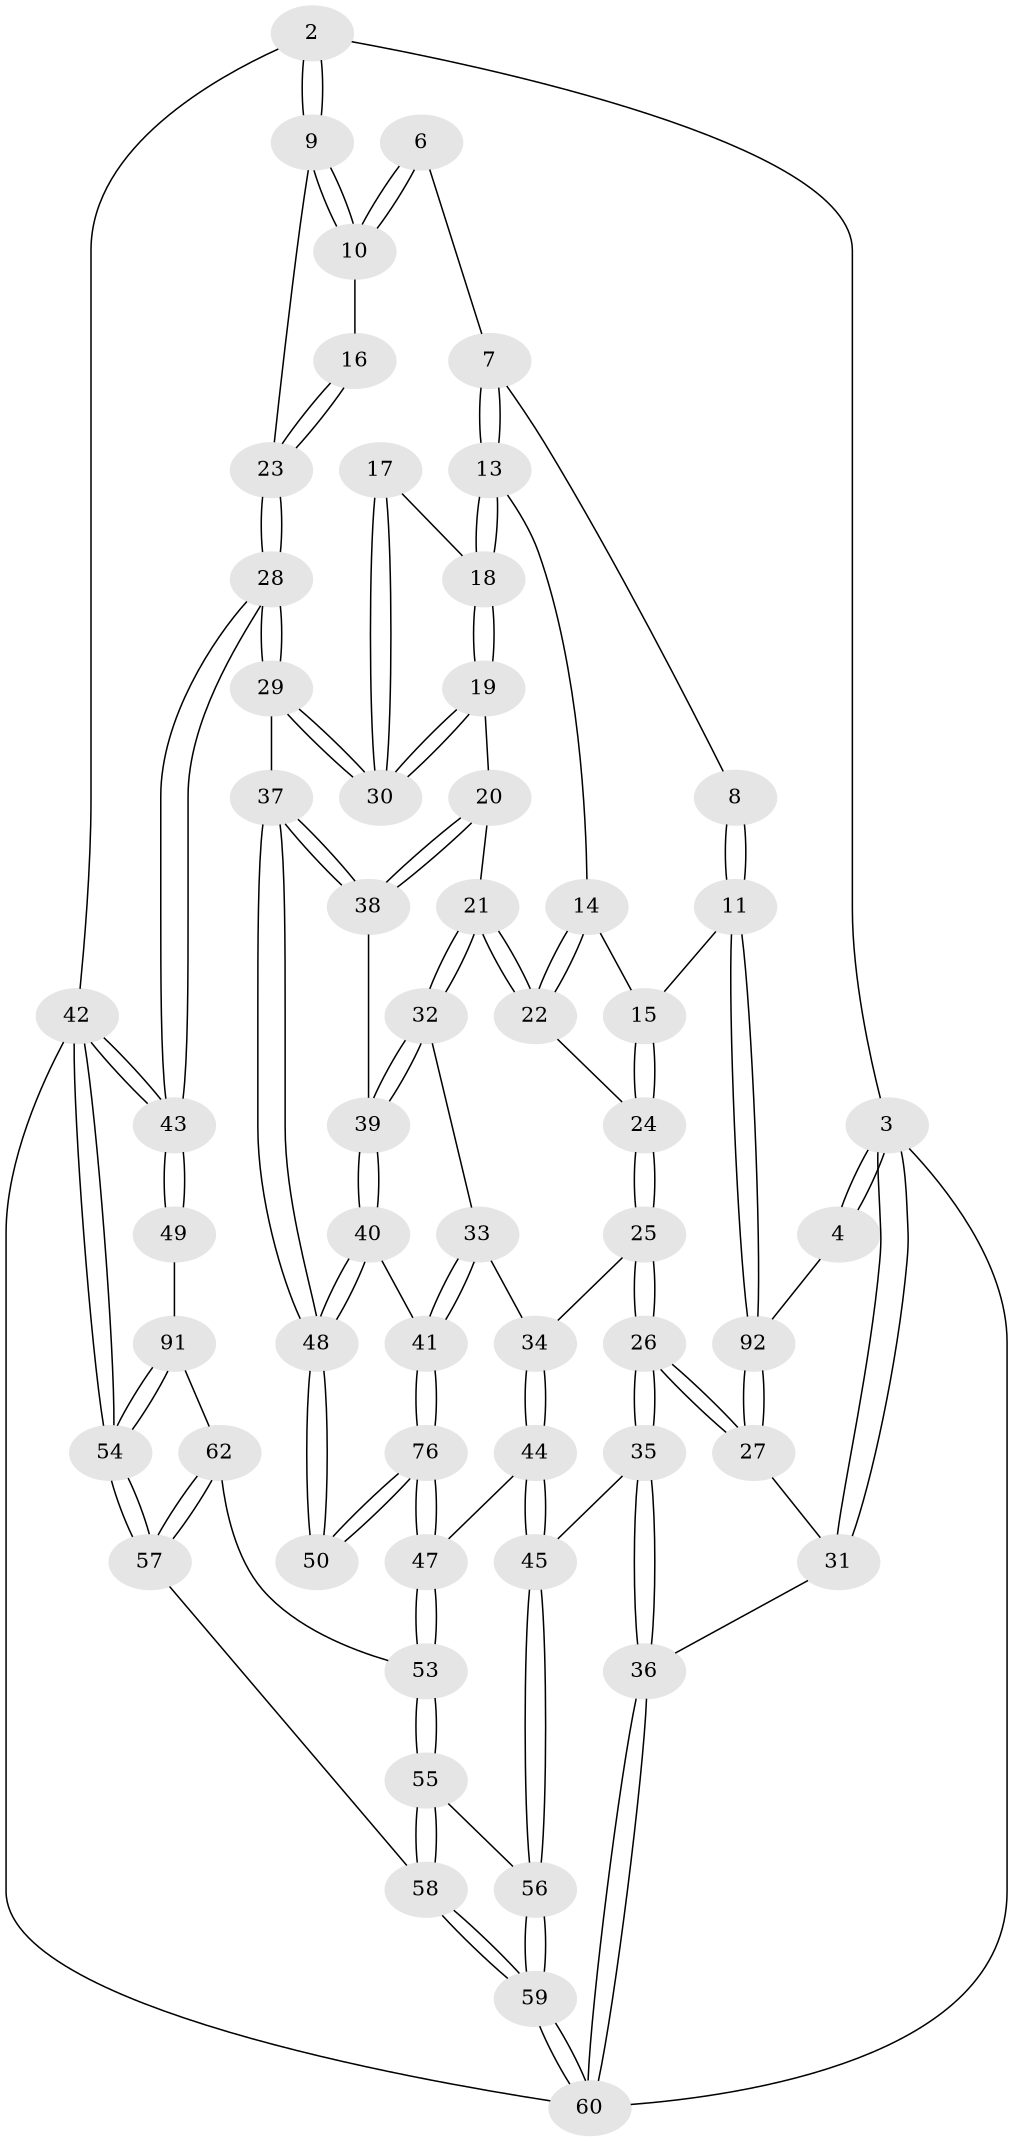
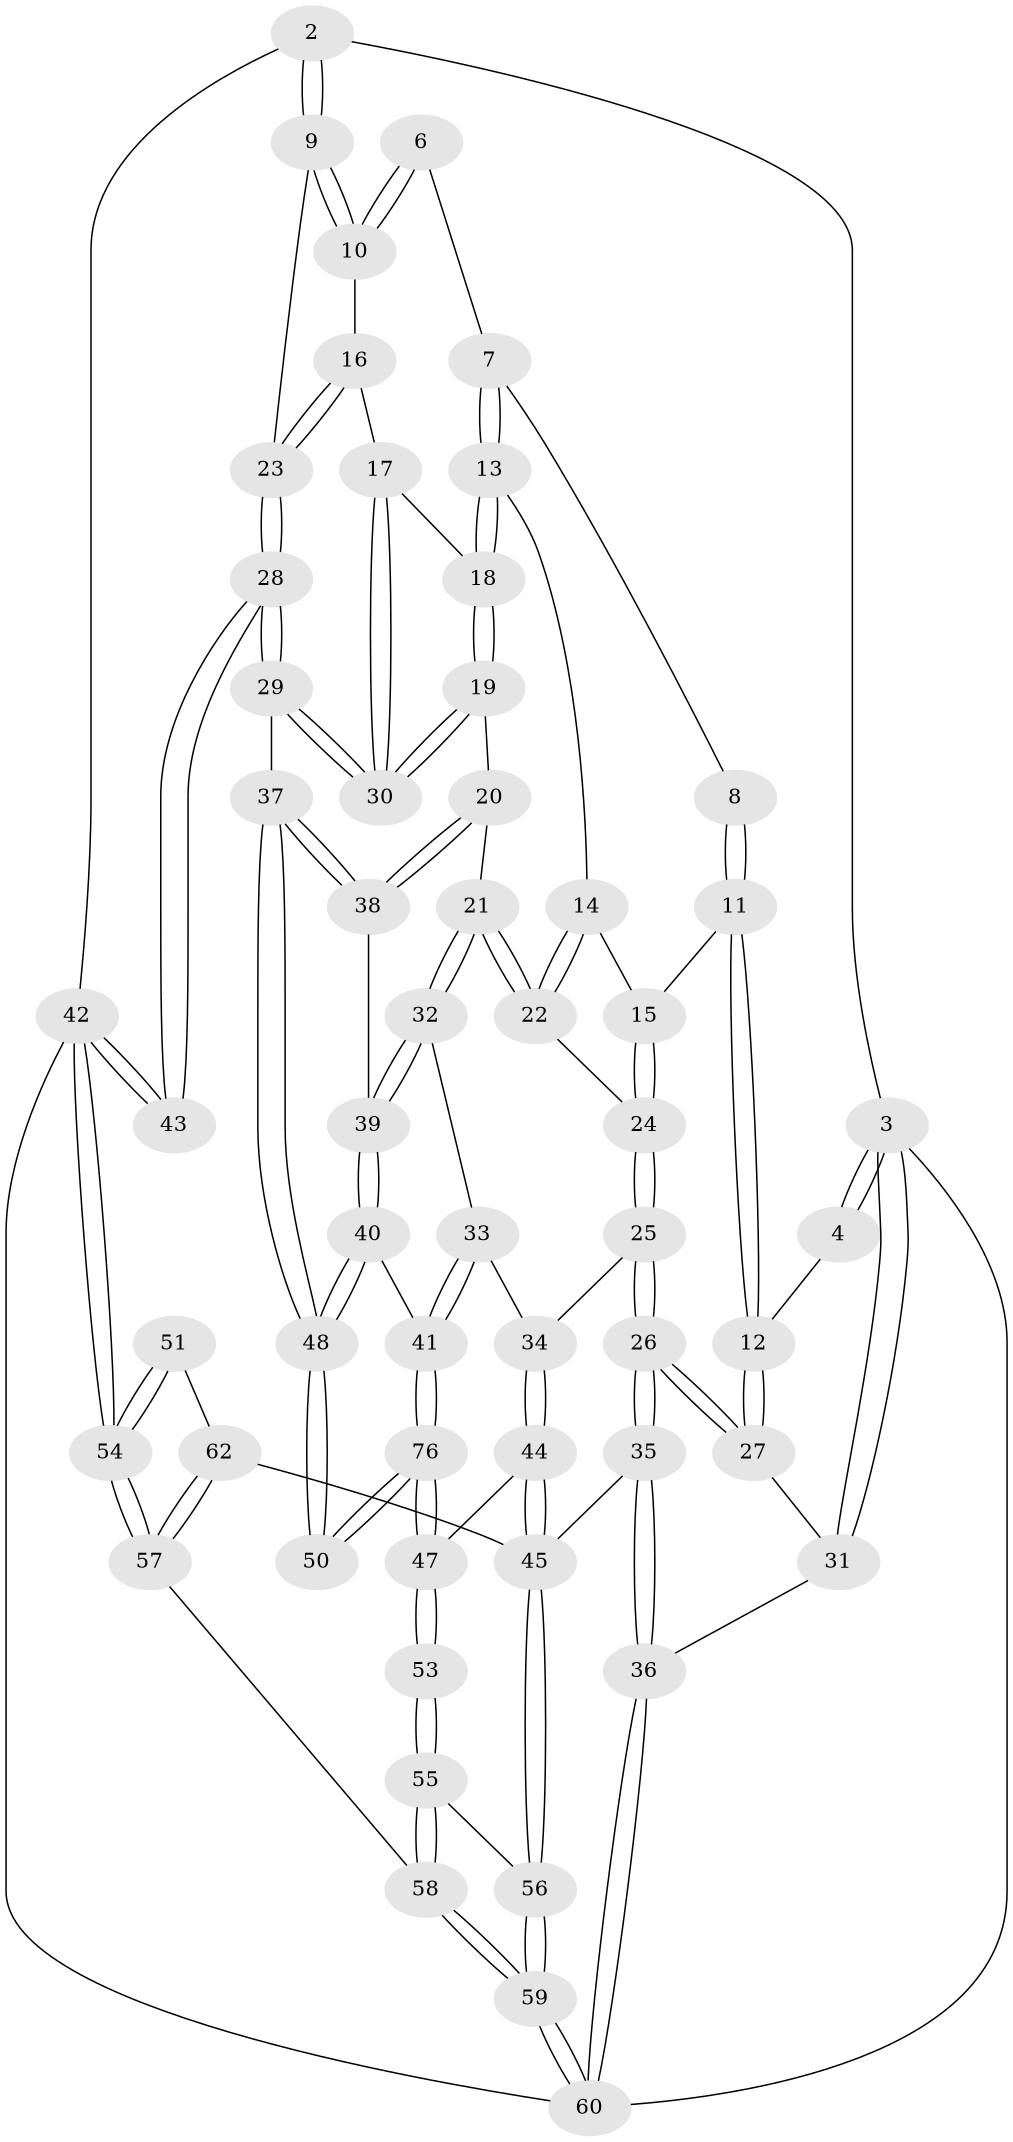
edge "16" -- "17": added
node "49": removed
node "91": label "91" -> "51"
node "92": label "92" -> "12"
edge "62" -- "53": now "62" -- "45"
